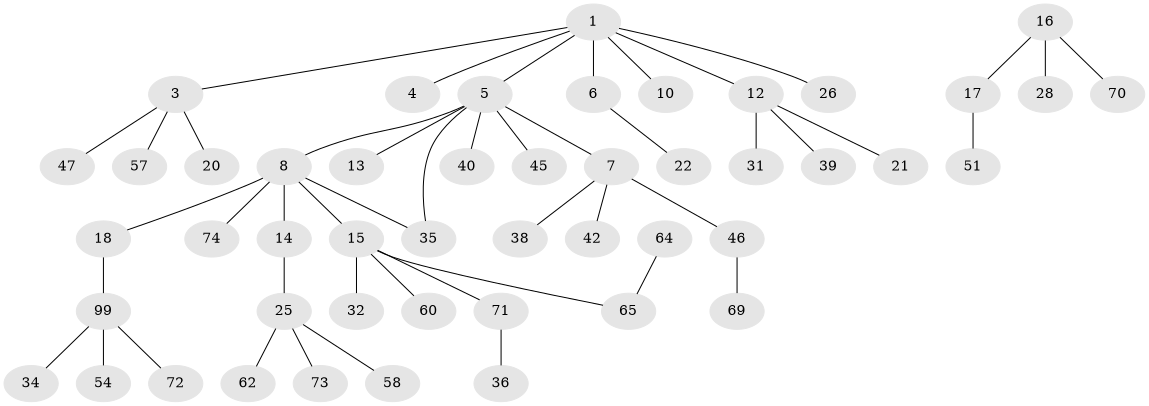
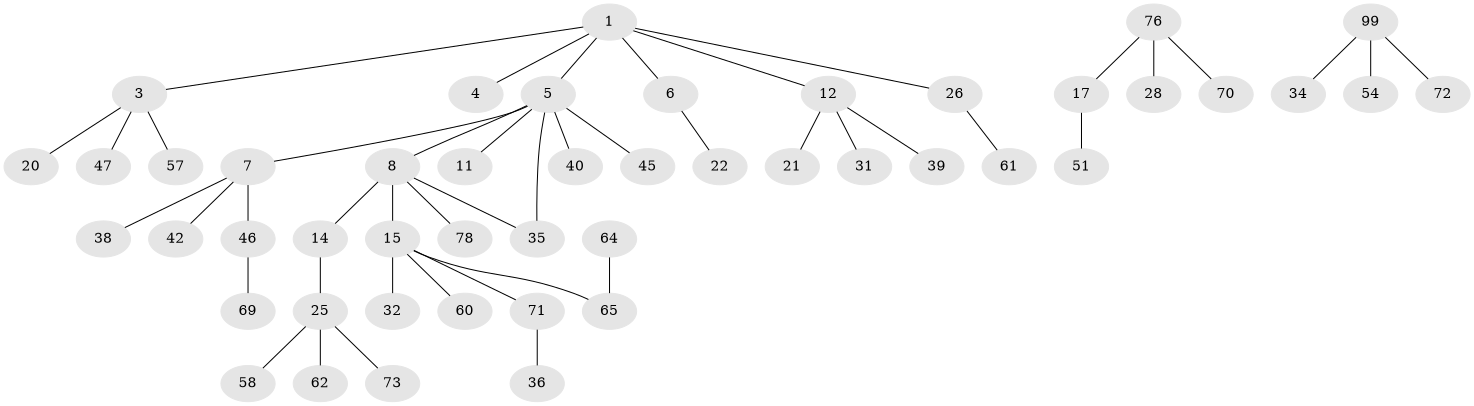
node "16": label "16" -> "76"
node "10": removed
node "13": label "13" -> "11"
node "61": added
node "18": removed
node "74": label "74" -> "78"
